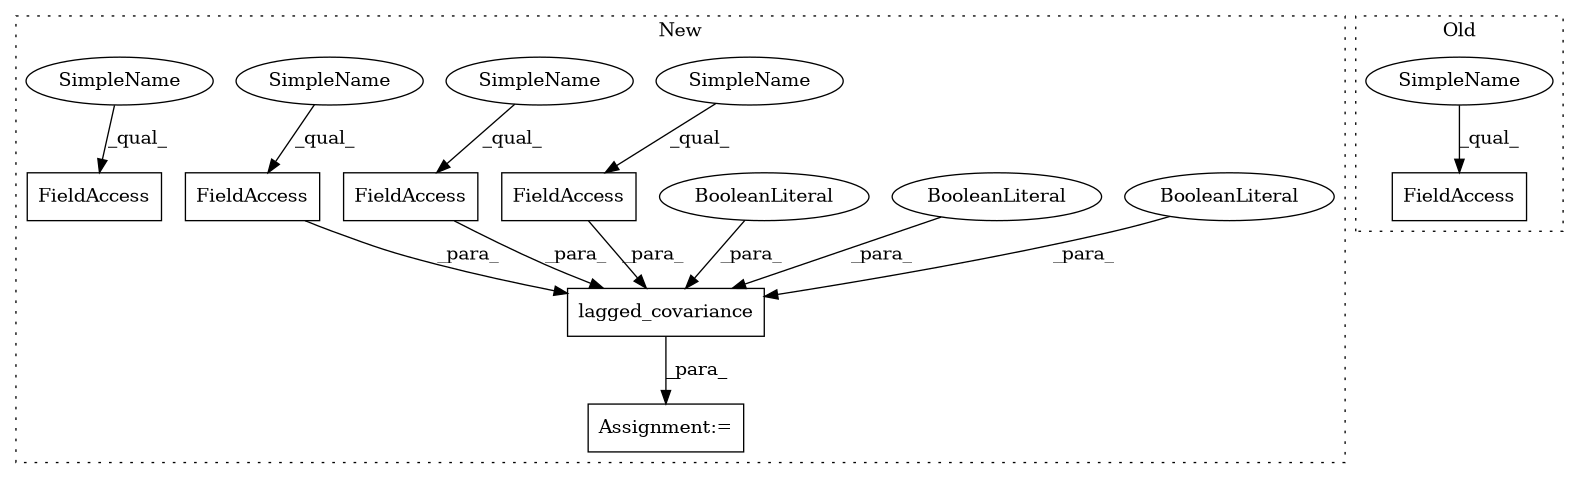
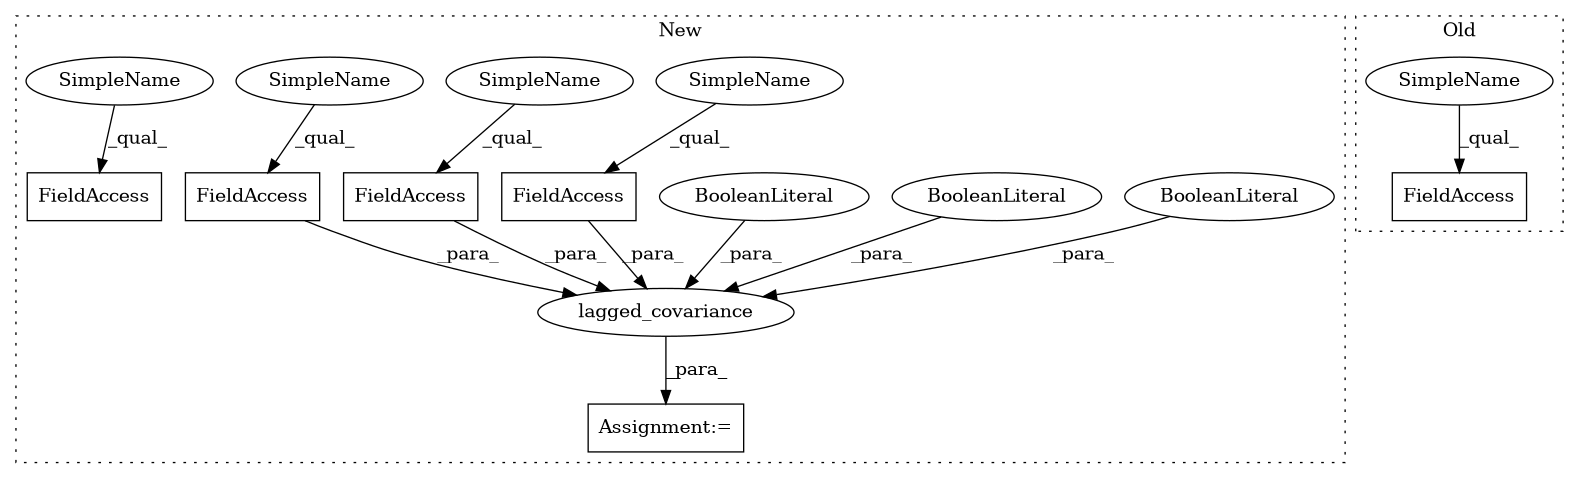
node "lagged_covariance": shape box -> ellipse
